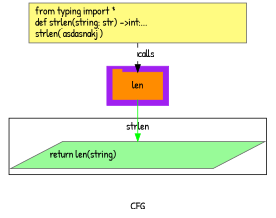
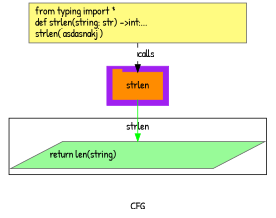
node "len": label "len" -> "strlen"
